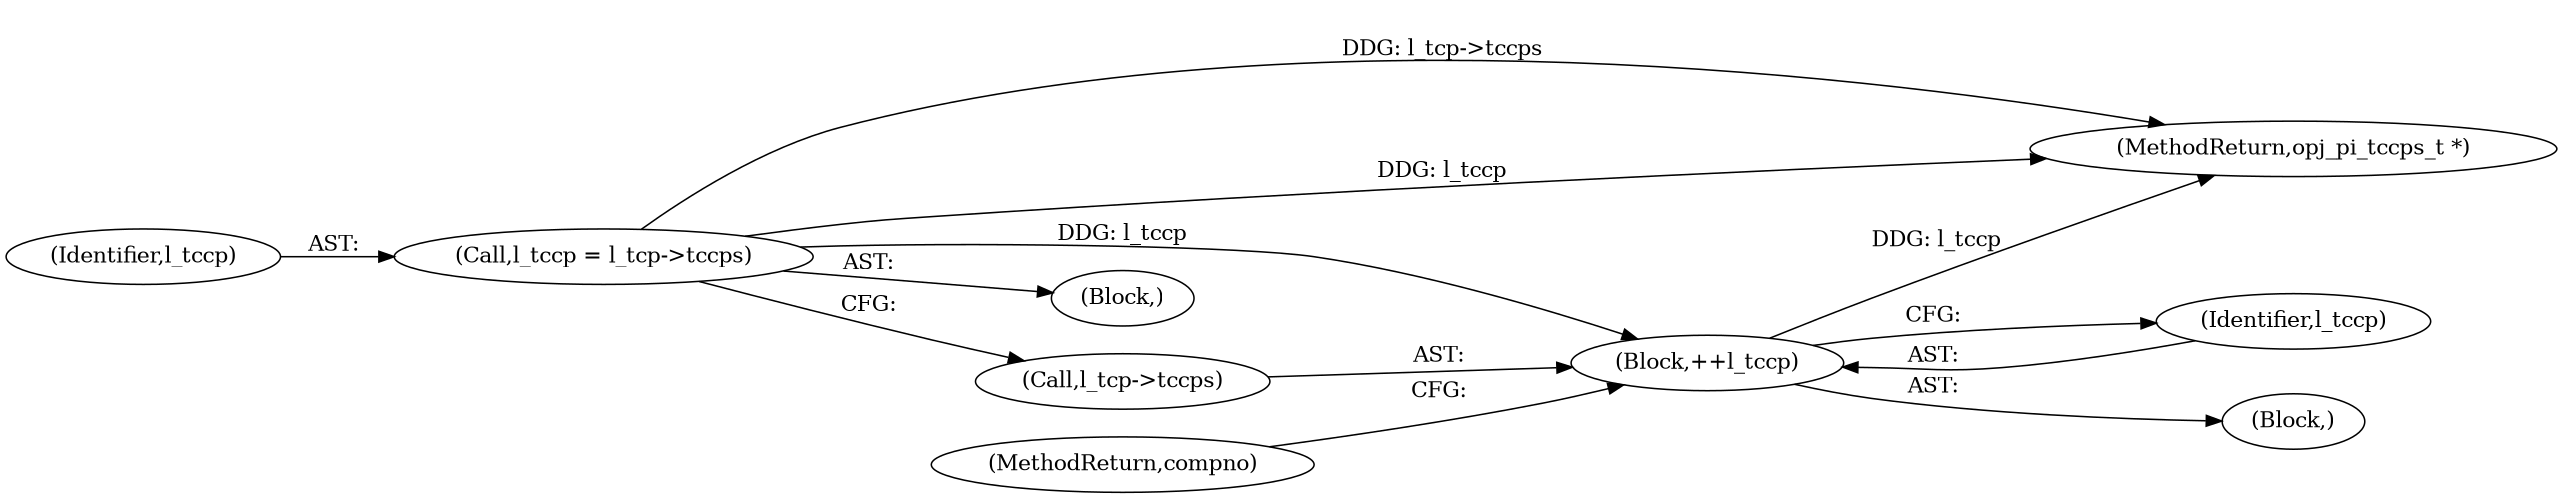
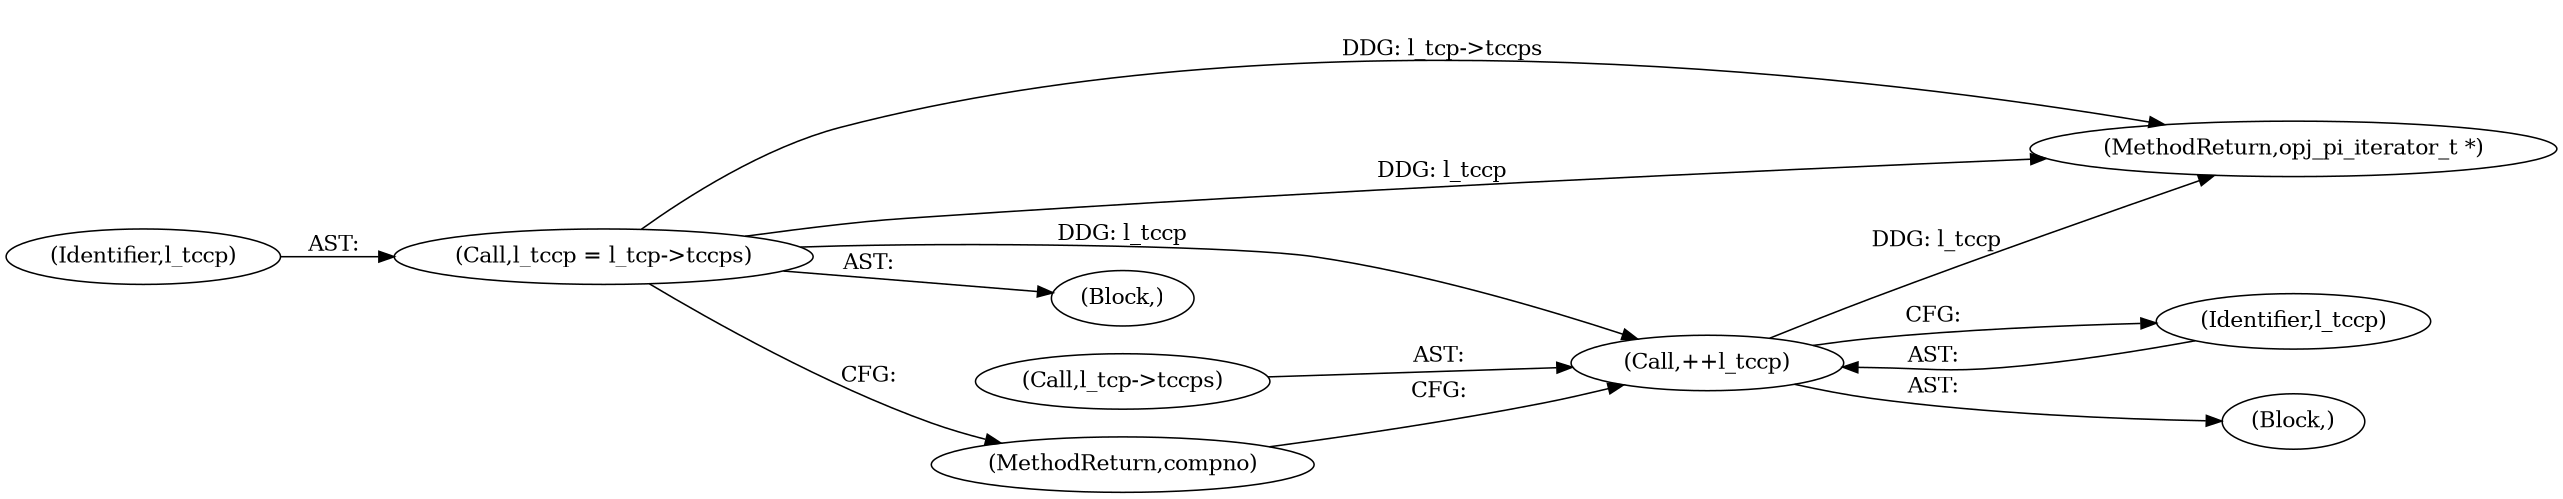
node "(MethodReturn,opj_pi_tccps_t *)": label "(MethodReturn,opj_pi_tccps_t *)" -> "(MethodReturn,opj_pi_iterator_t *)"
edge "(Call,l_tccp = l_tcp->tccps)" -> "(Call,l_tcp->tccps)": now "(Call,l_tccp = l_tcp->tccps)" -> "(MethodReturn,compno)"
node "(Block,++l_tccp)": label "(Block,++l_tccp)" -> "(Call,++l_tccp)"
